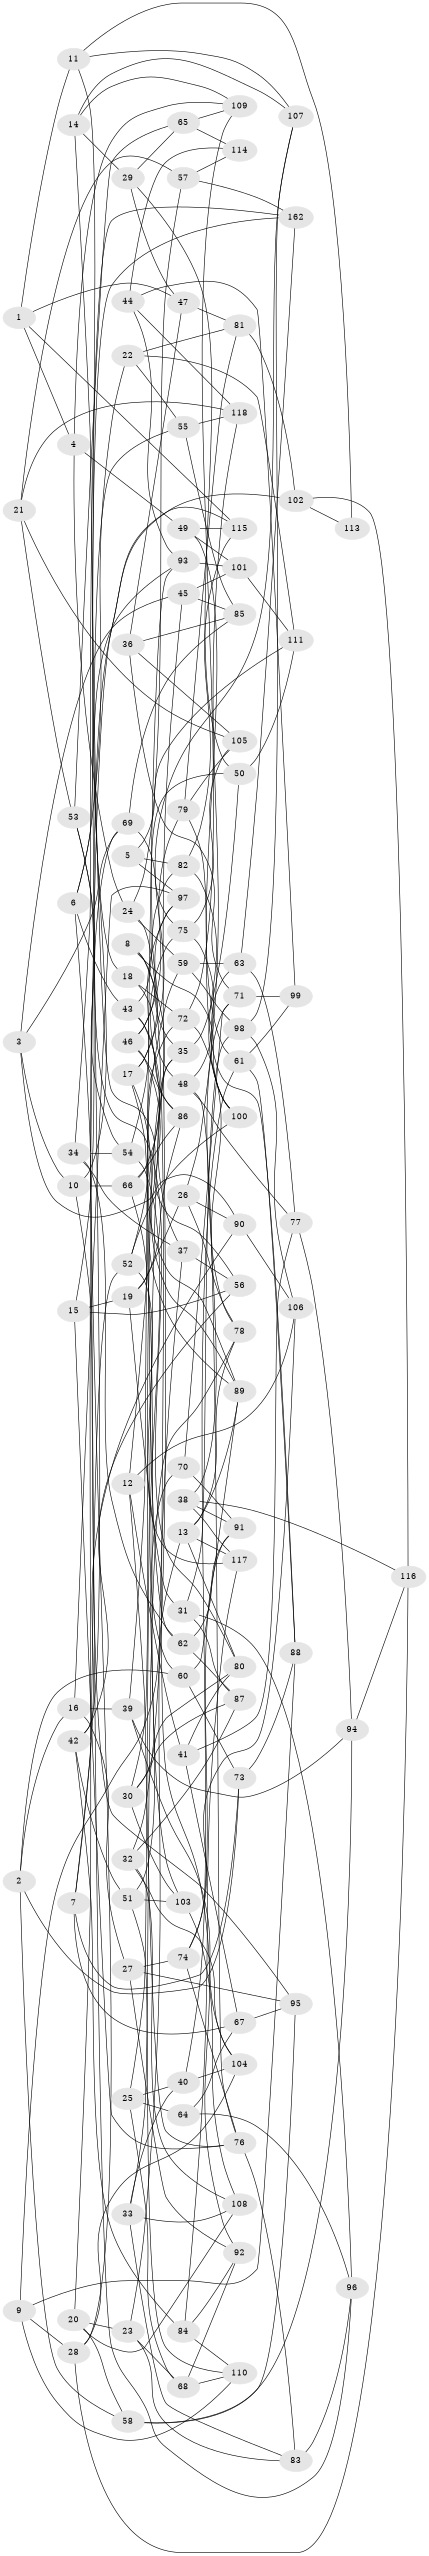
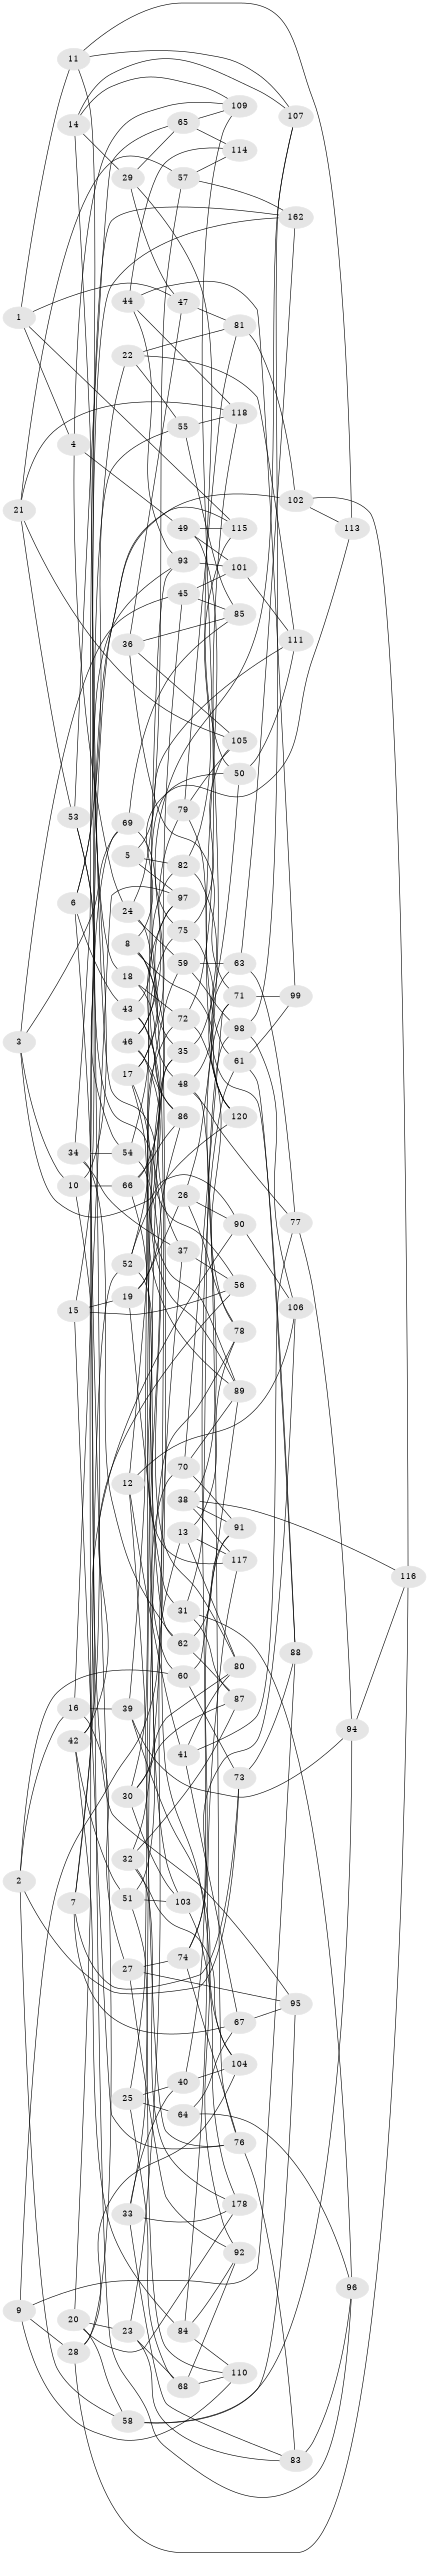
edge "113" -- "8": added
node "100": label "100" -> "120"
edge "89" -- "13": now "89" -- "70"
node "108": label "108" -> "178"
